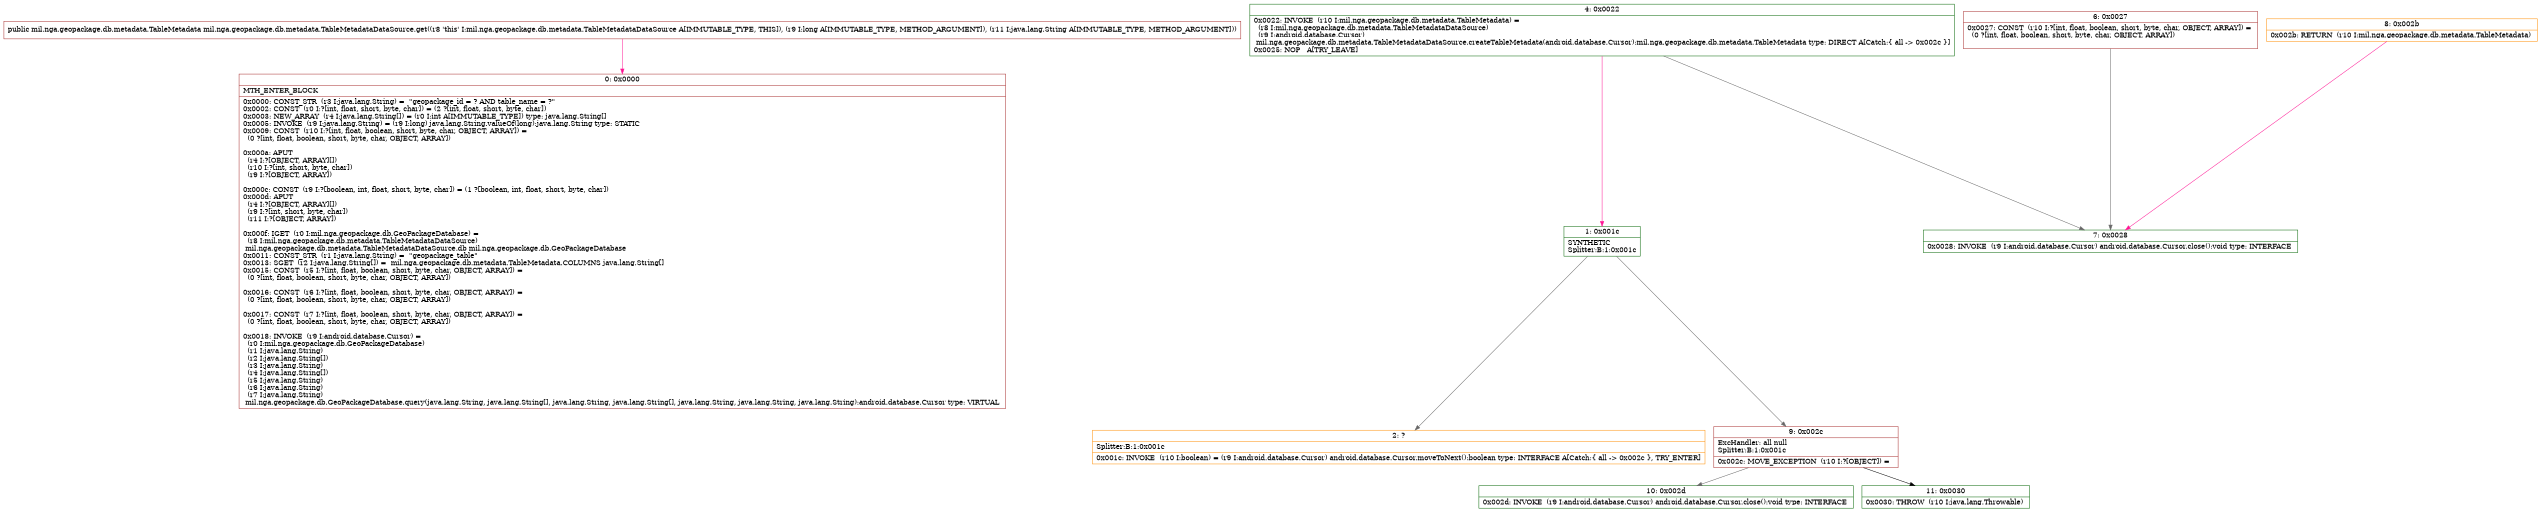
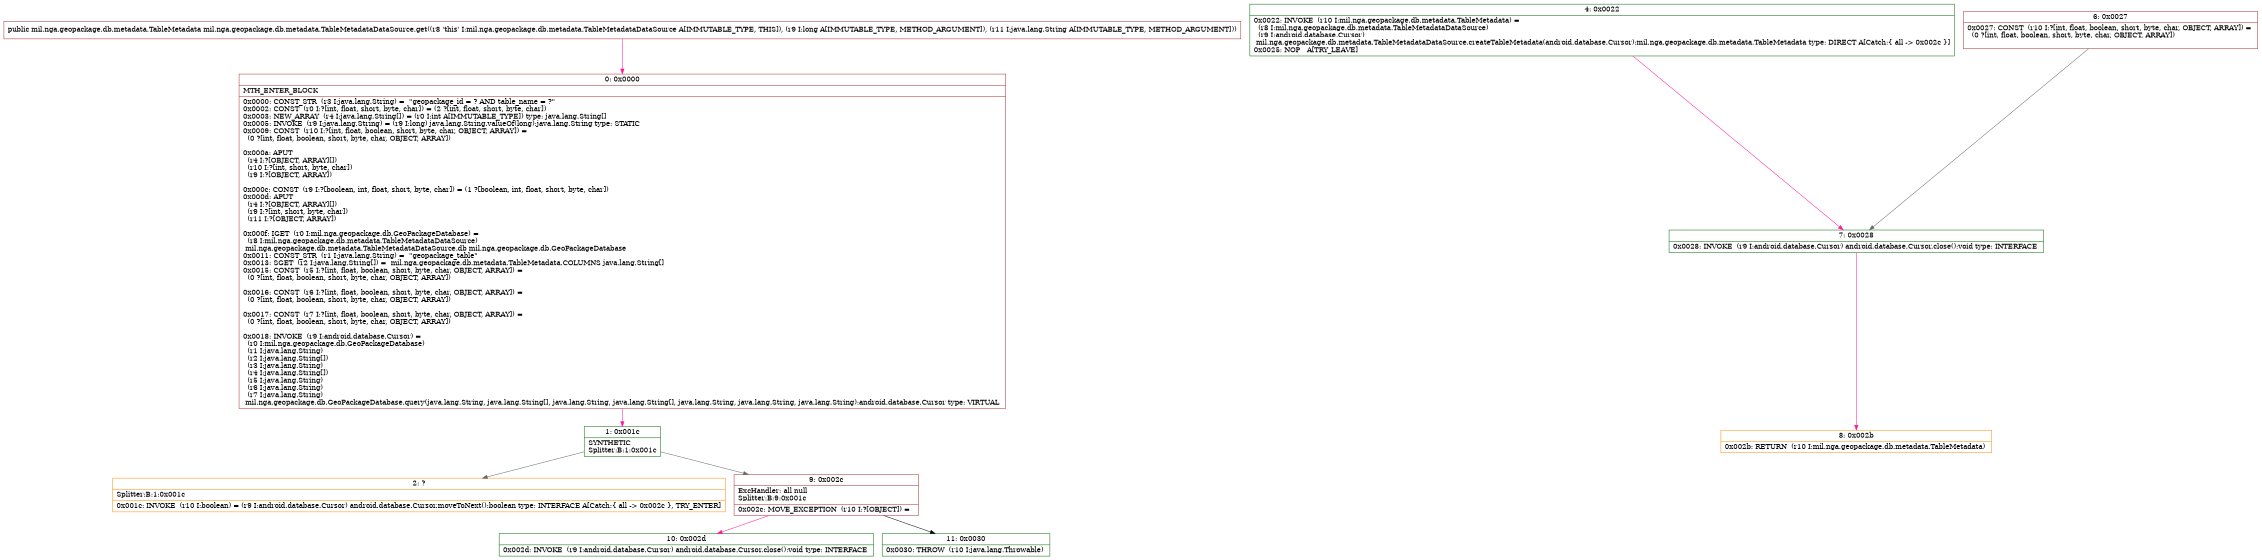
edge "8: 0x002b" -> "7: 0x0028": reversed
edge "4: 0x0022" -> "1: 0x001c": now "0: 0x0000" -> "1: 0x001c"
edge "4: 0x0022" -> "7: 0x0028": color gray40 -> deeppink
node "9: 0x002c": text "Splitter:B:1:0x001c" -> "Splitter:B:9:0x001c"
edge "9: 0x002c" -> "10: 0x002d": color gray40 -> deeppink
